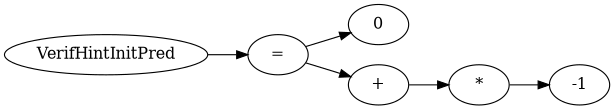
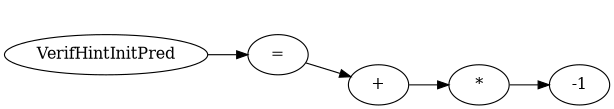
node "0": removed
